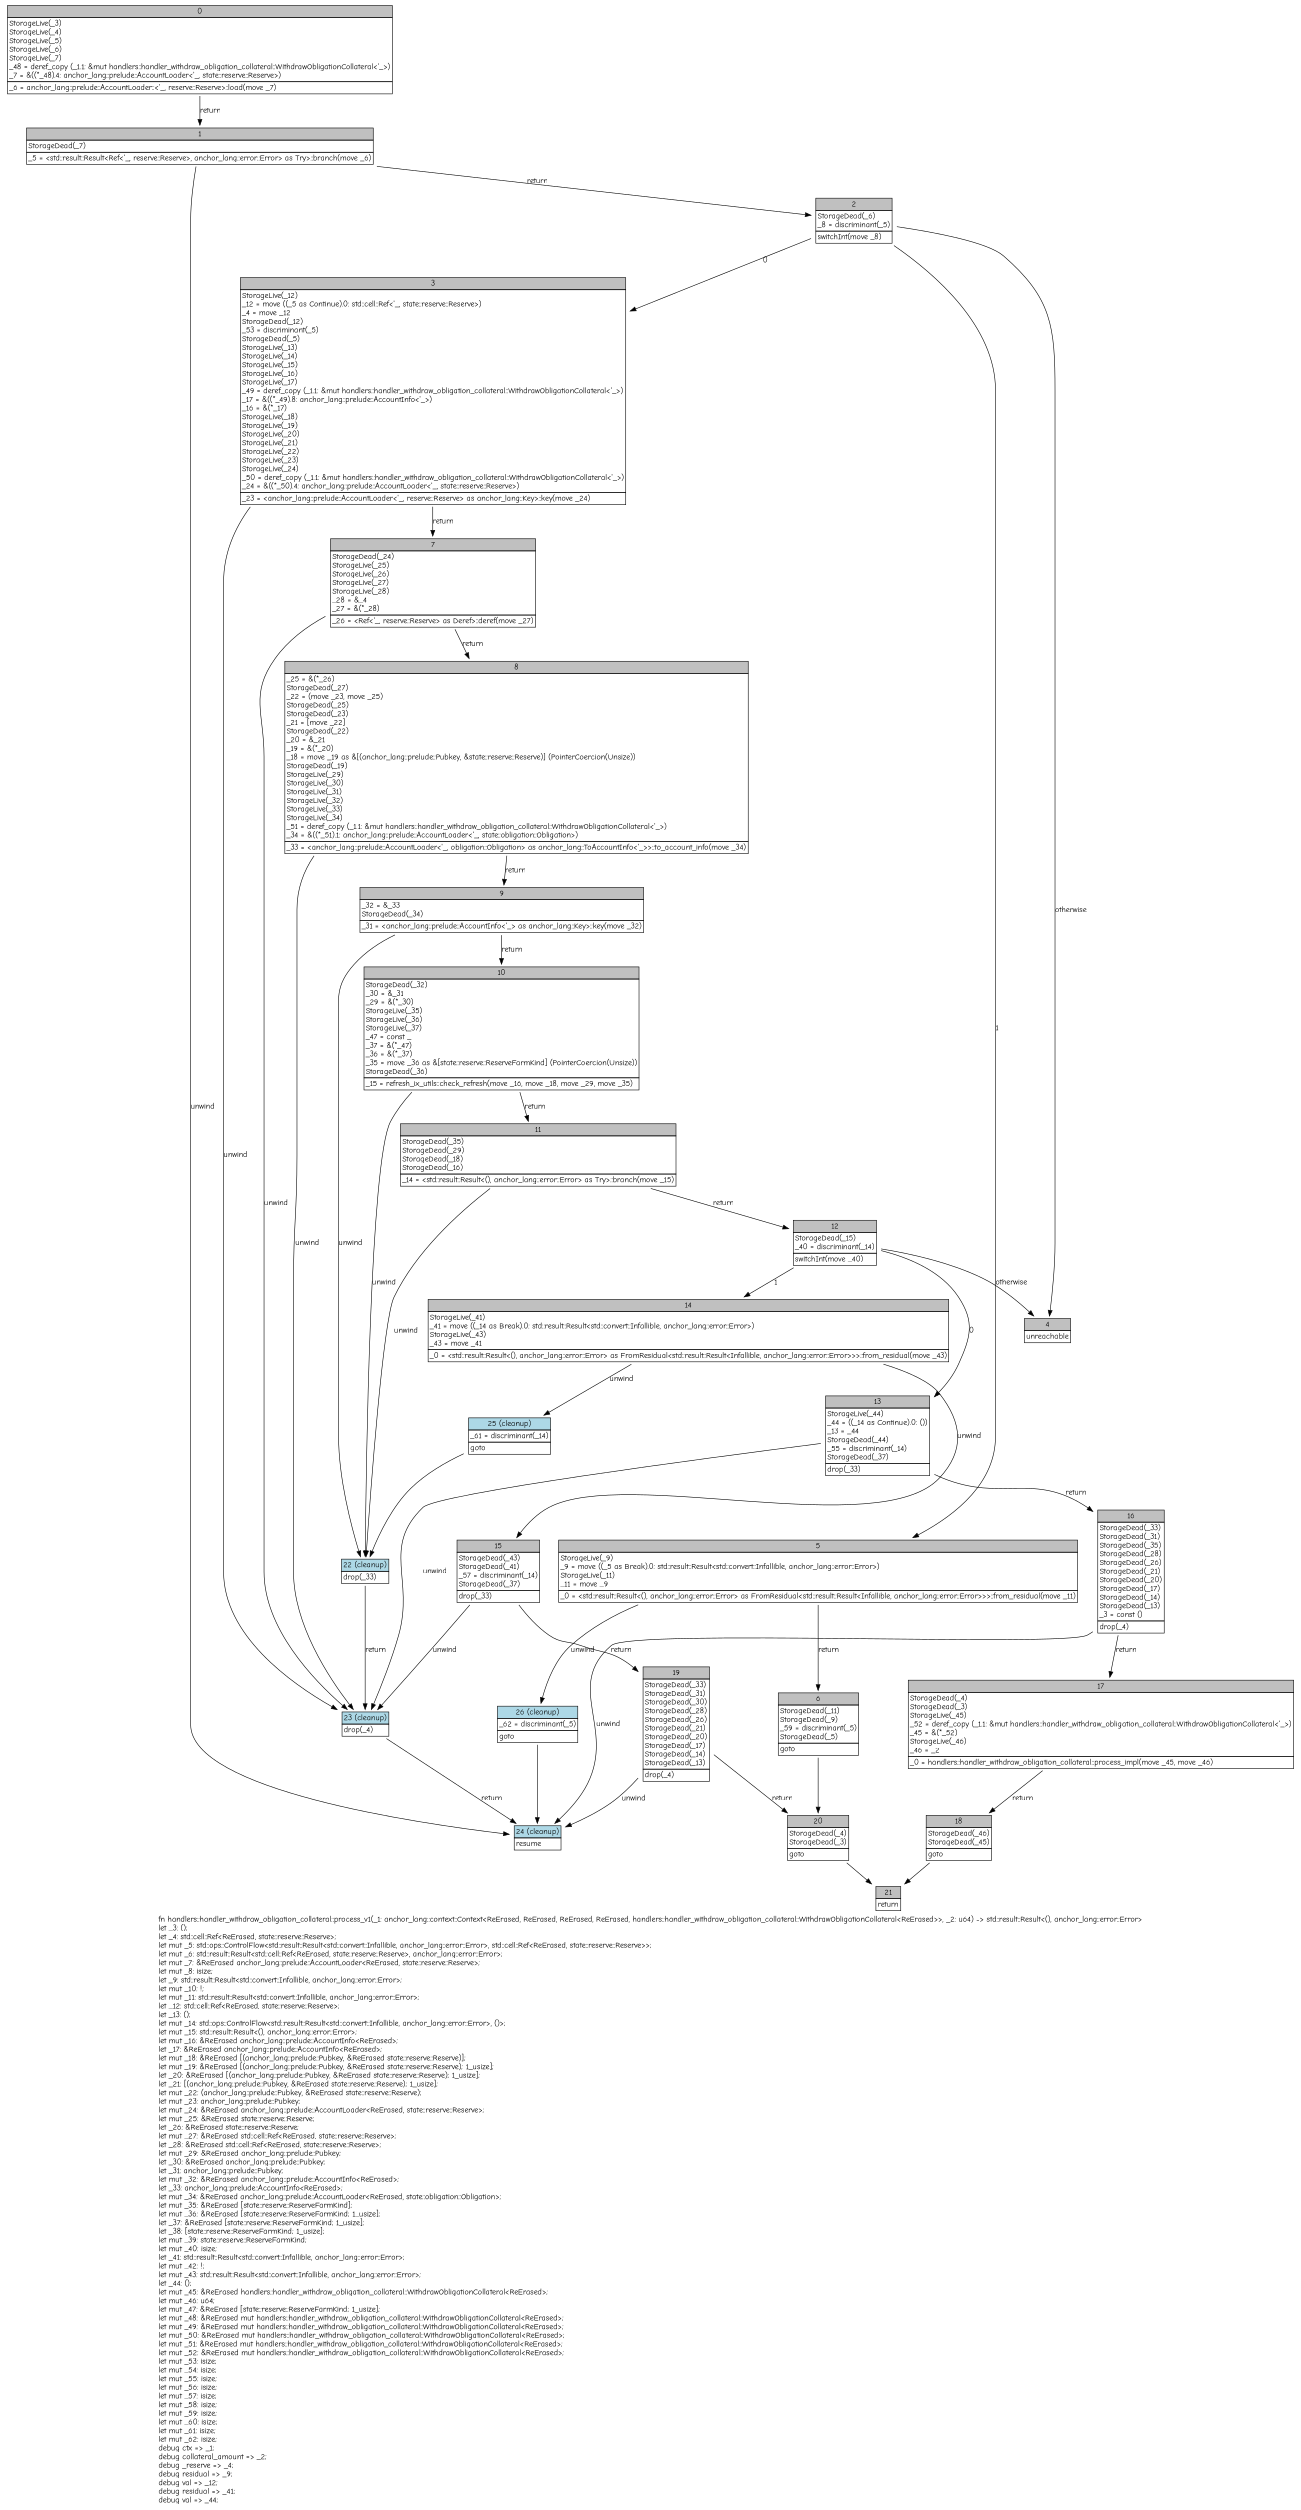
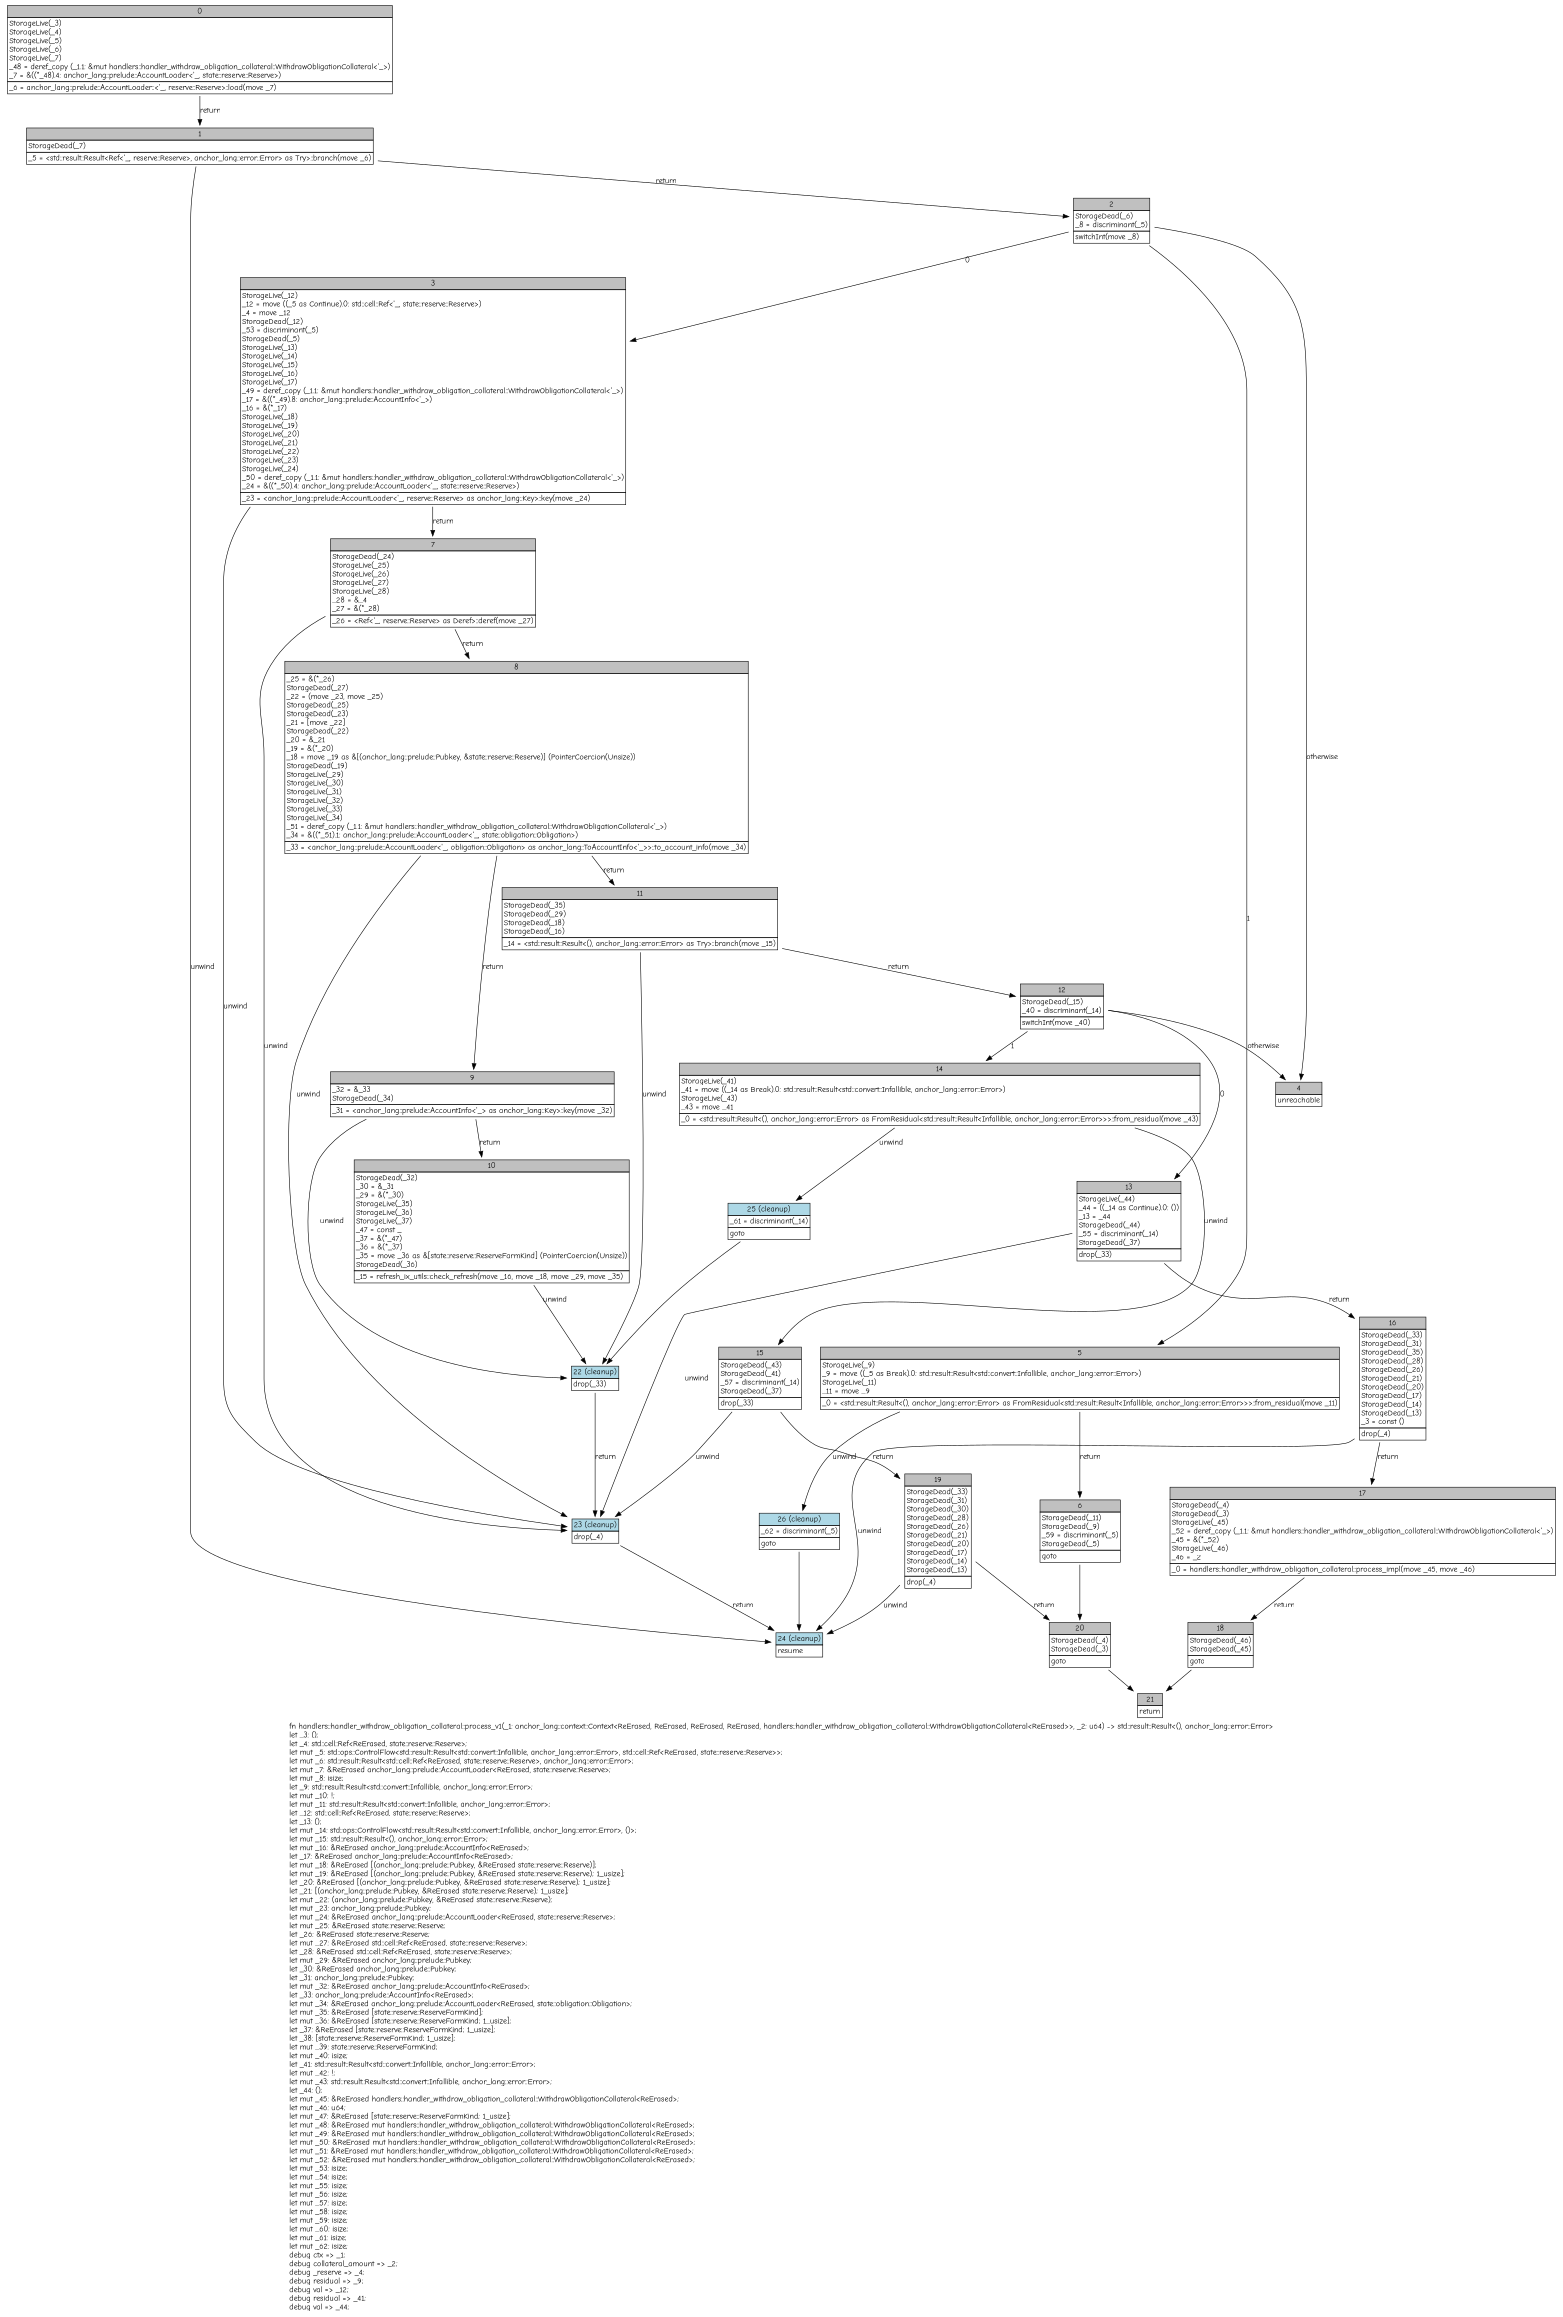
edge "10" -> "11": now "8" -> "11"
